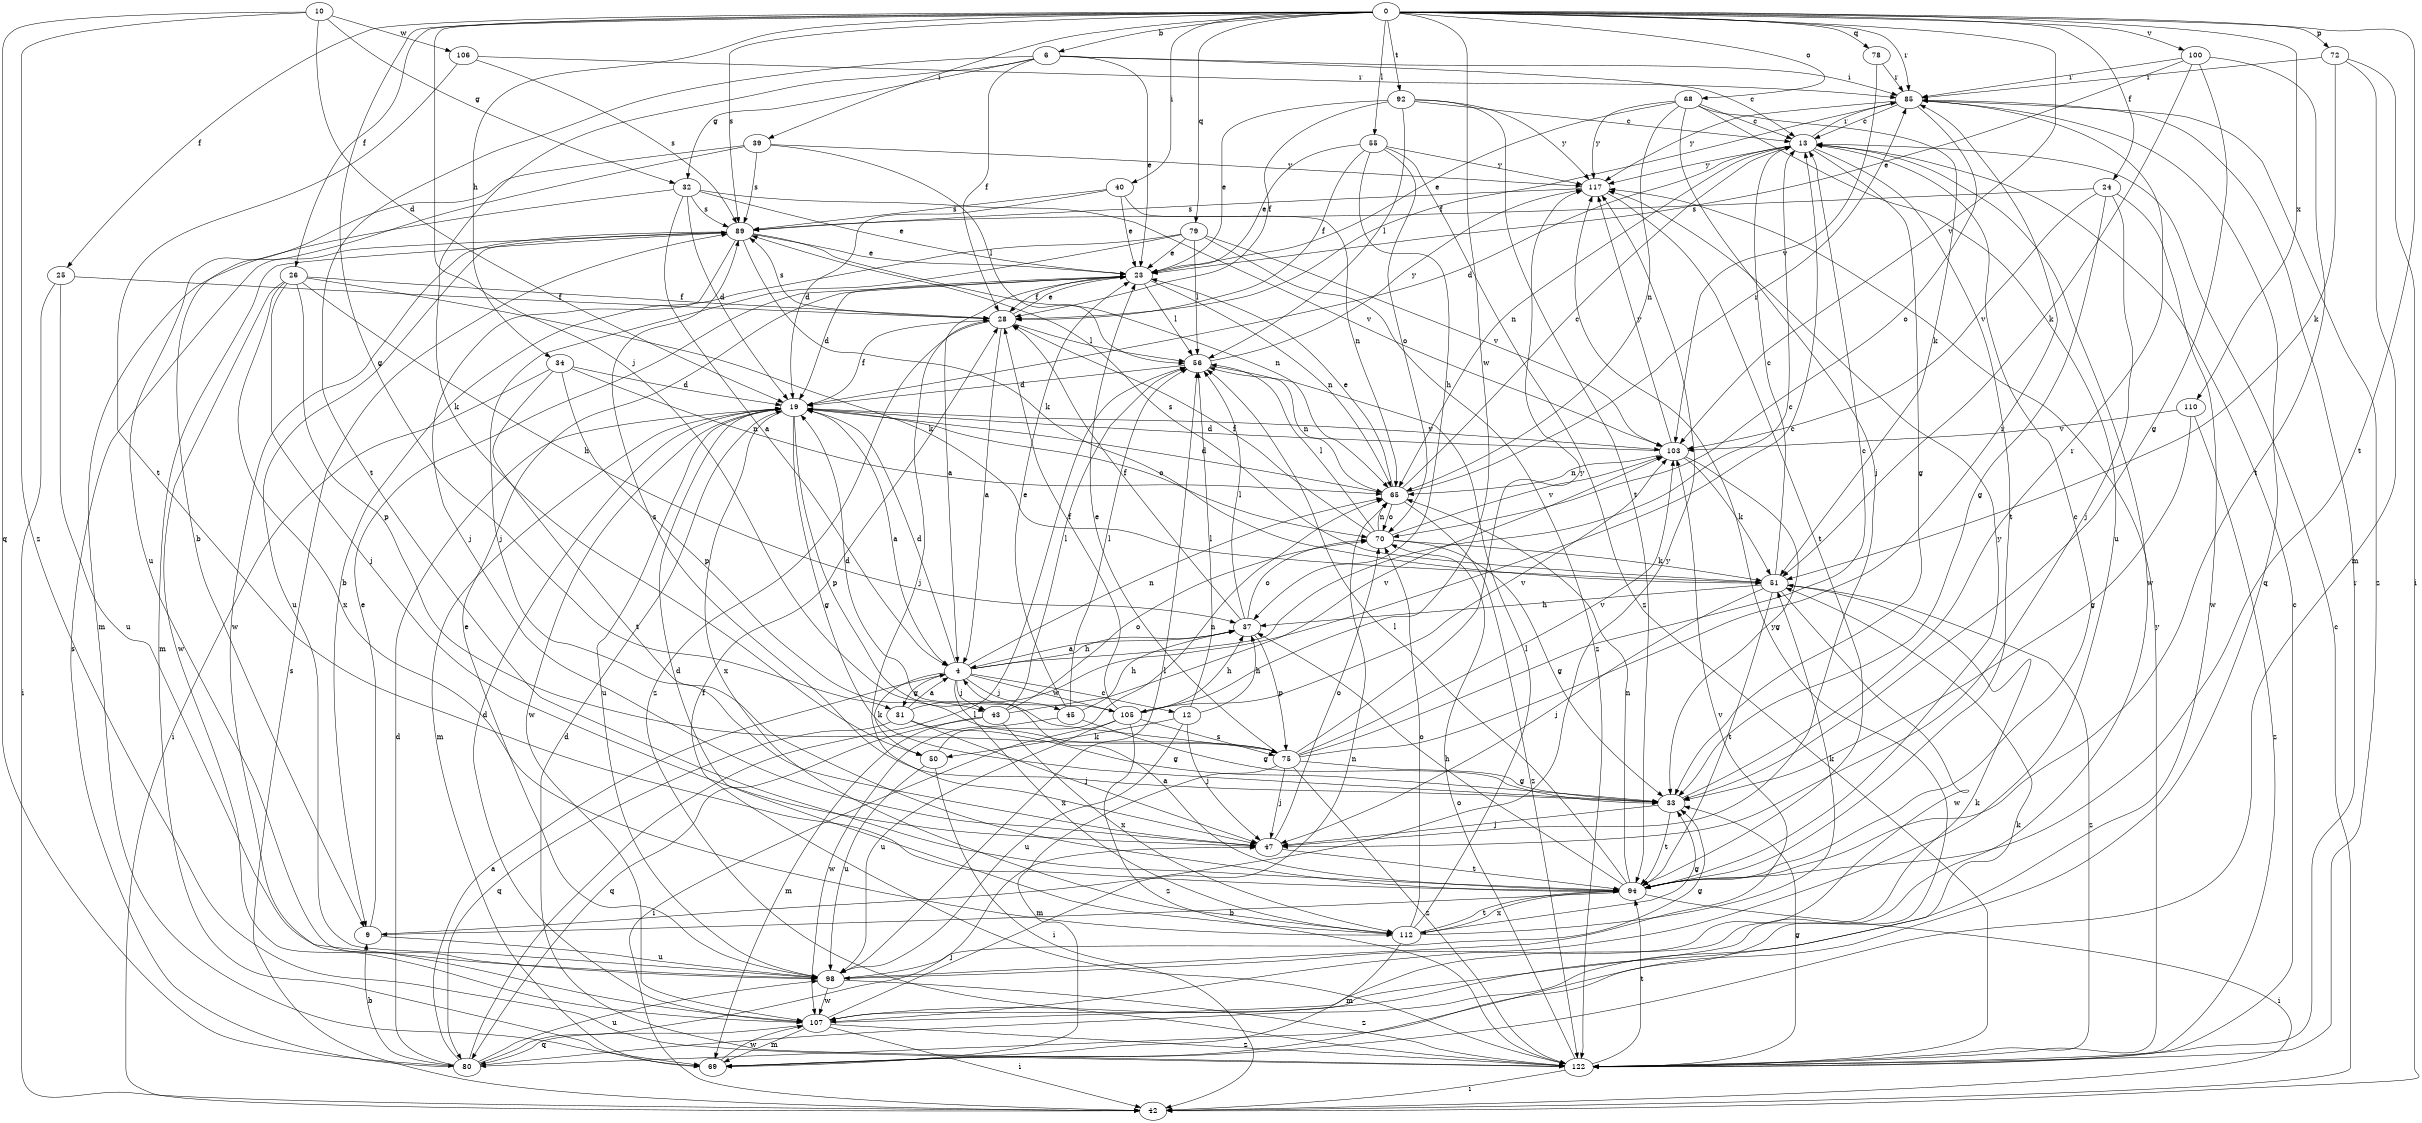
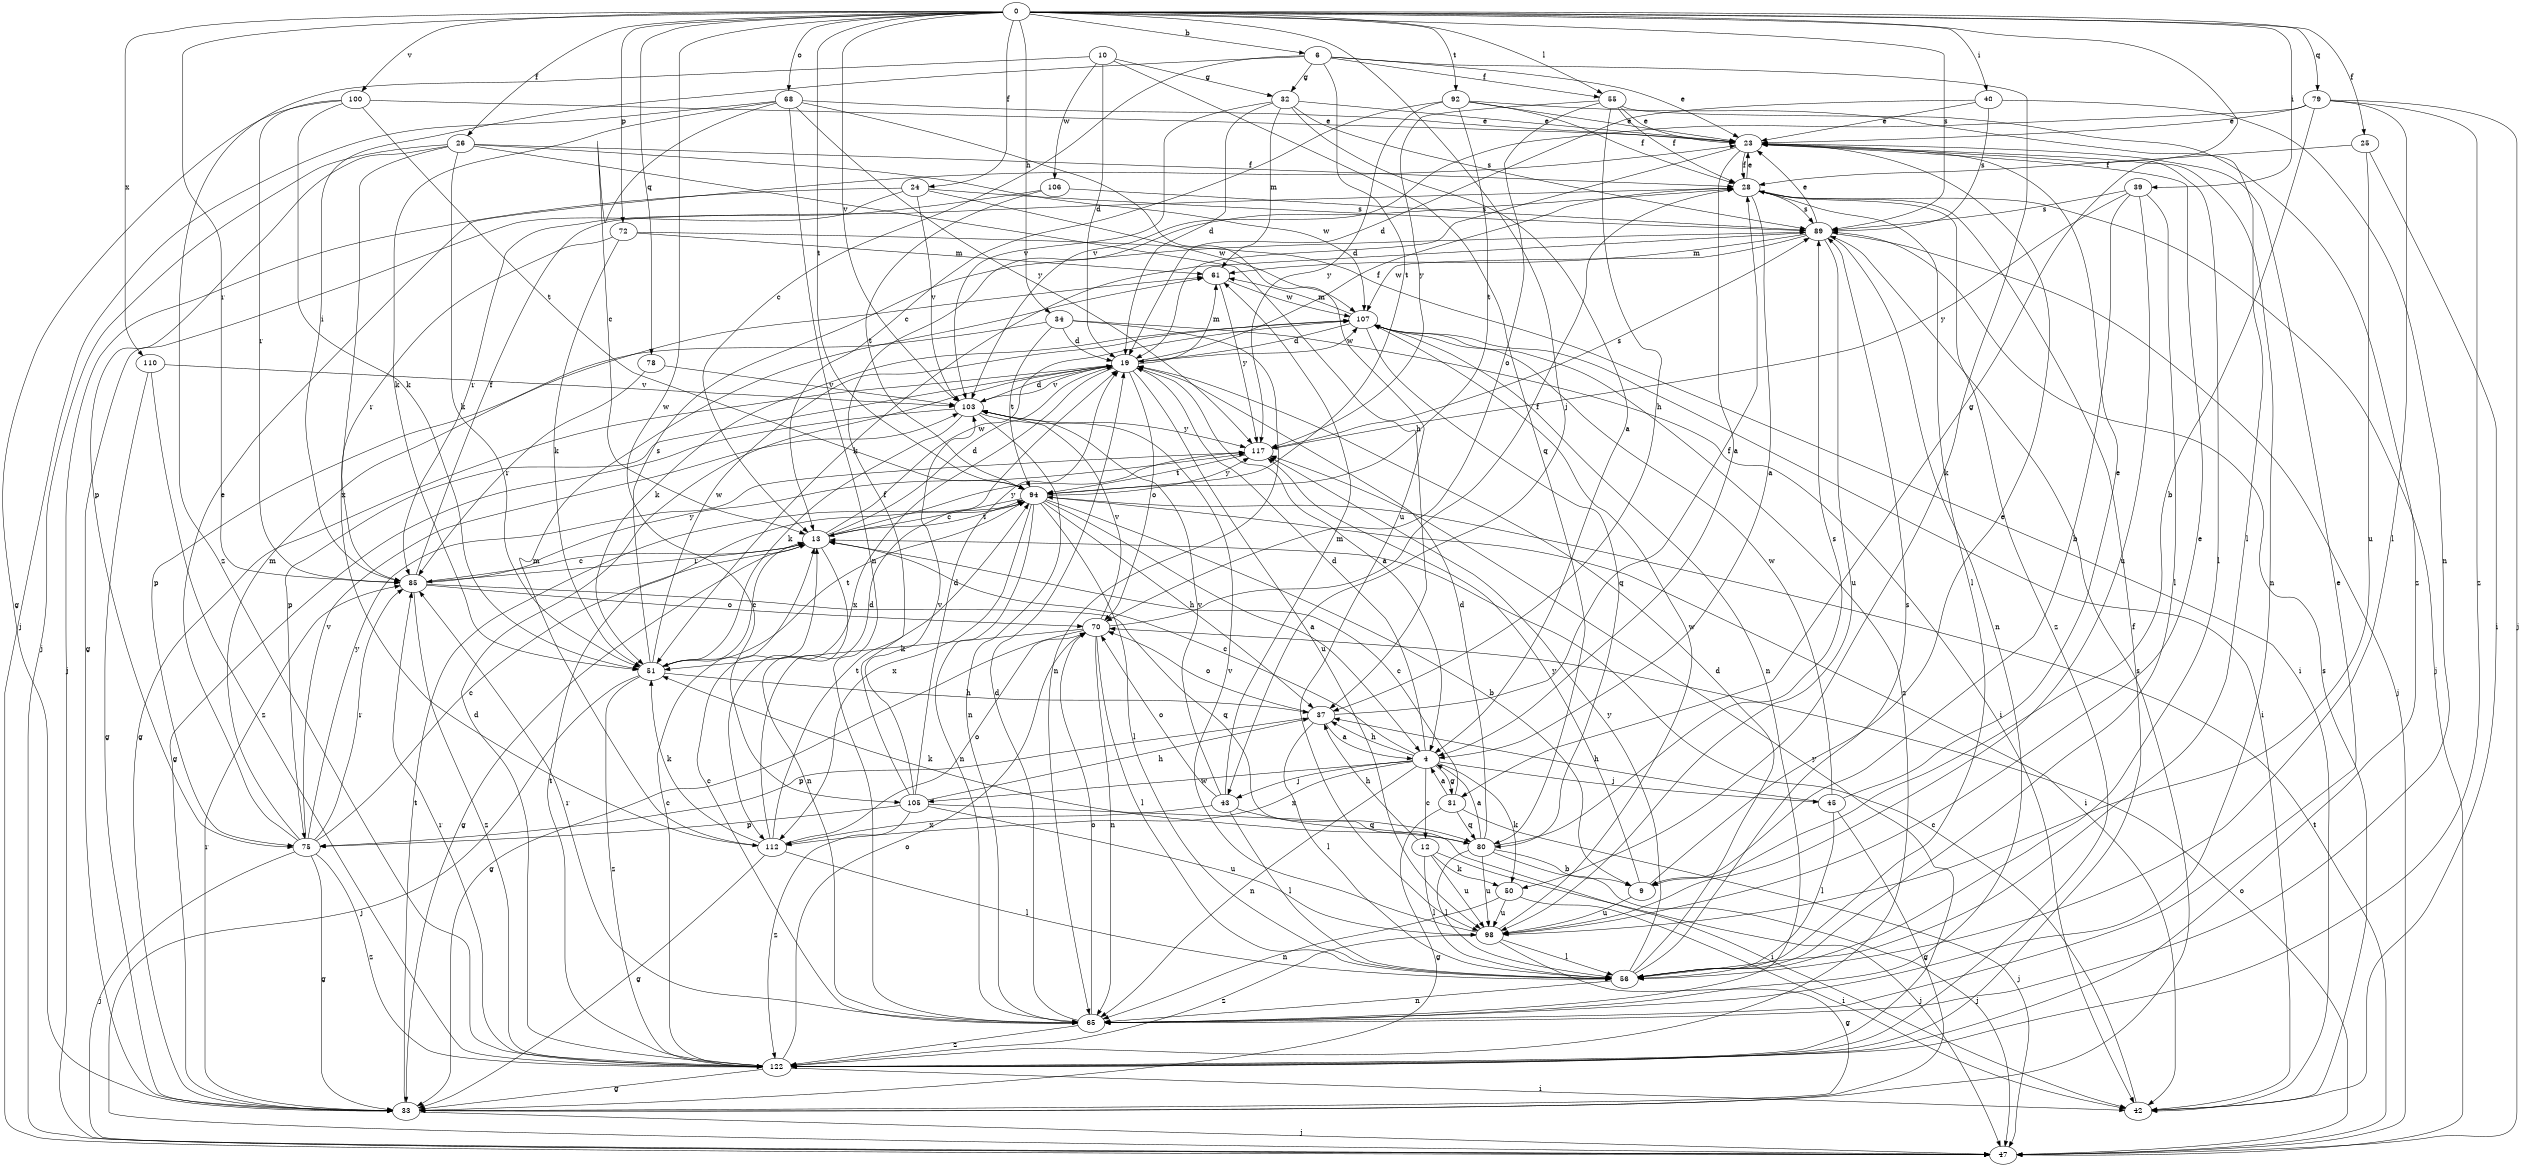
edge "6" -> "28": now "6" -> "55"
edge "56" -> "89": added, label "s"
edge "105" -> "75": label "s" -> "p"
node "69": label "69" -> "61"
